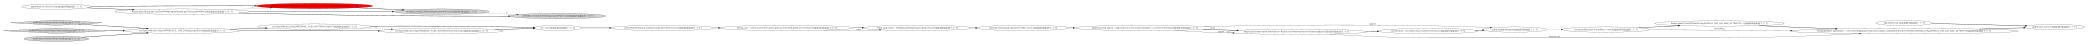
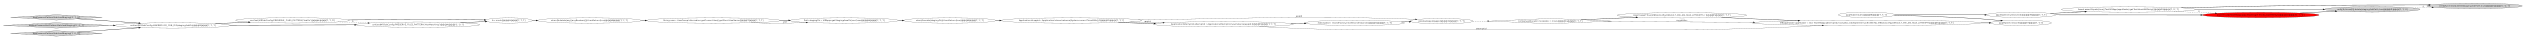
edge "appMaster.start()@@@18@@@['1', '1', '1']" -> "appMaster.shutDownJob()@@@19@@@['1', '1', '1']": added
node "ContainerAllocator mockAlloc = mock()@@@14@@@['1', '1', '1']": shape ellipse -> diamond
node "testPreservePatternMatchedStaging['1', '0', '0']": shape ellipse -> diamond
